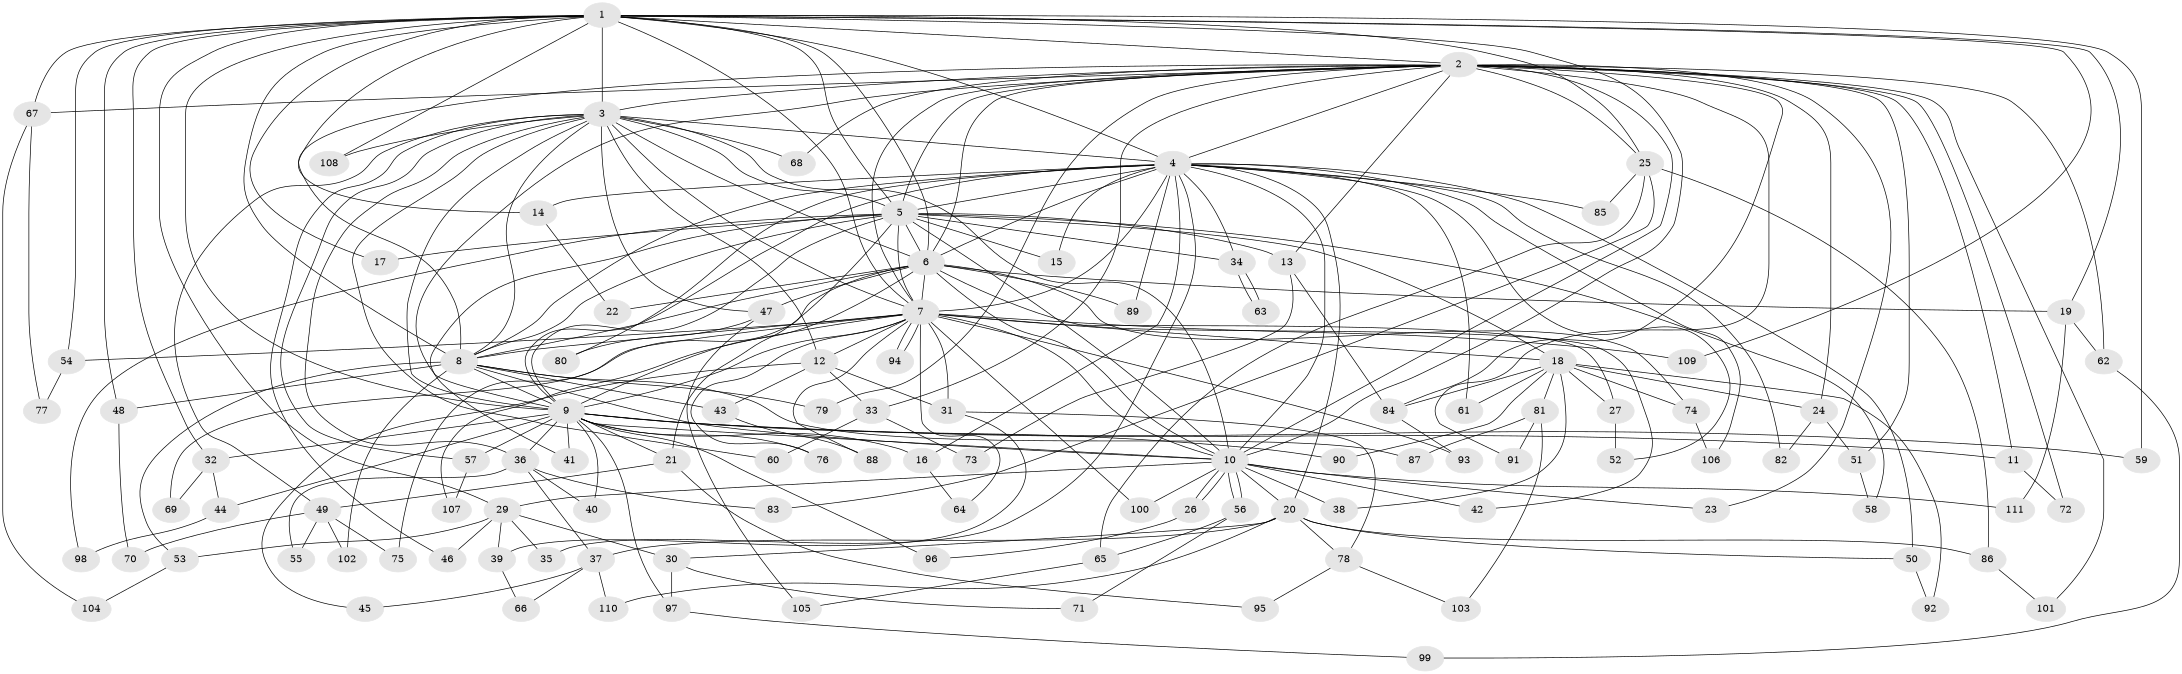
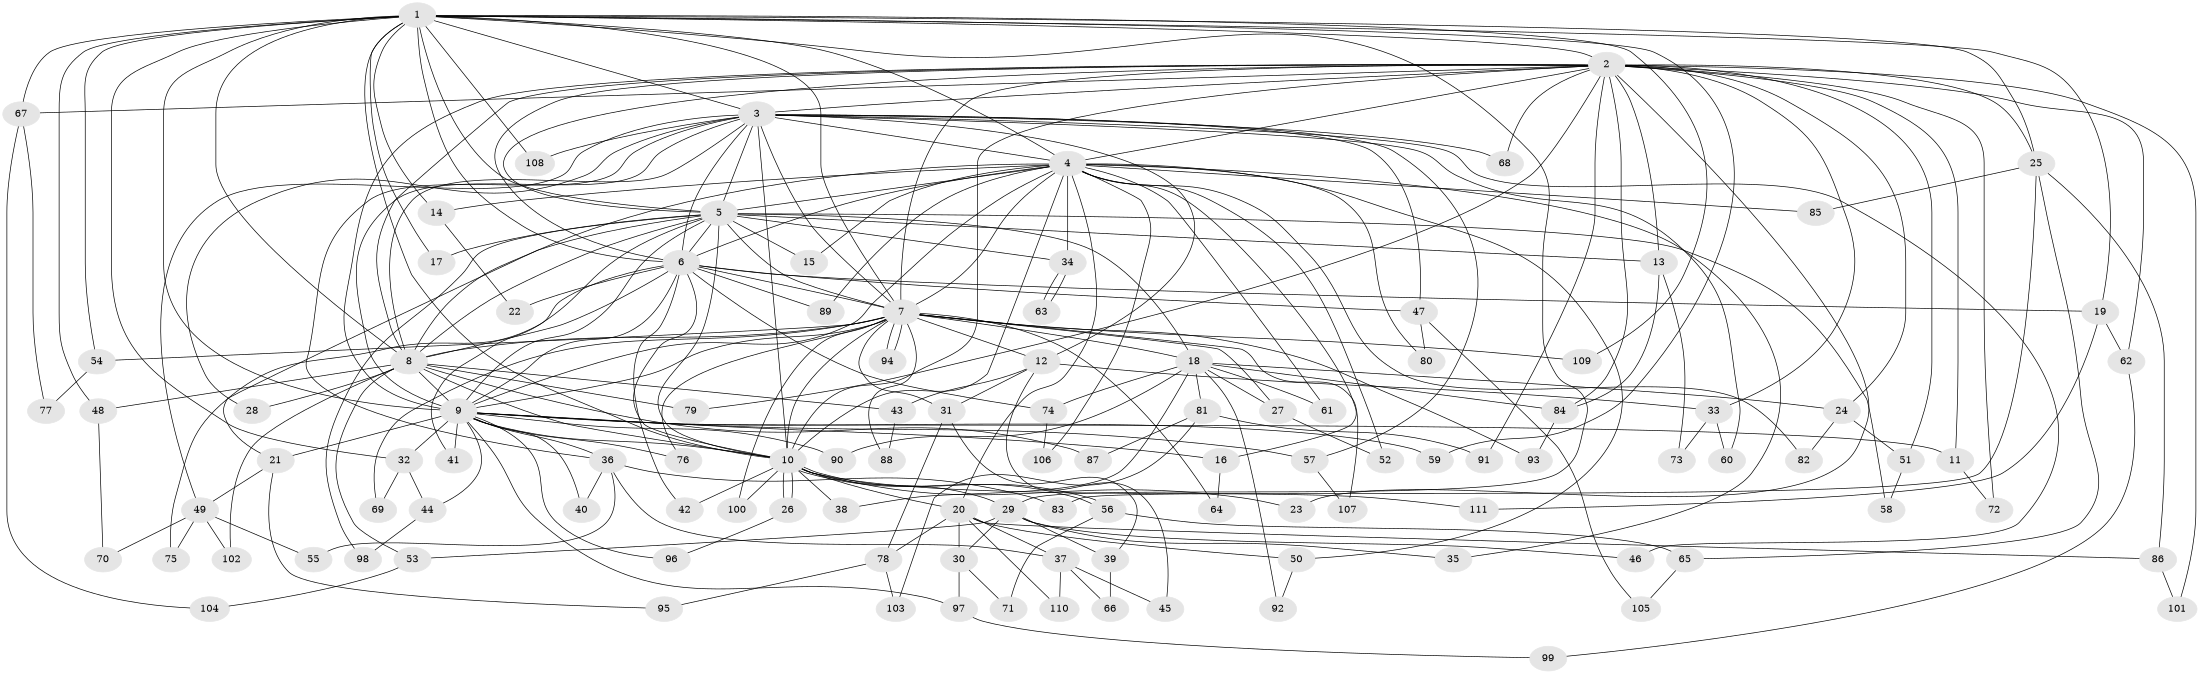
node "28": added
